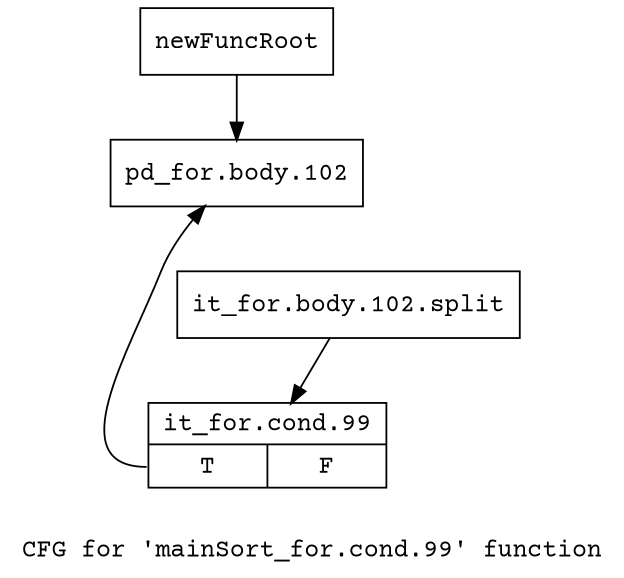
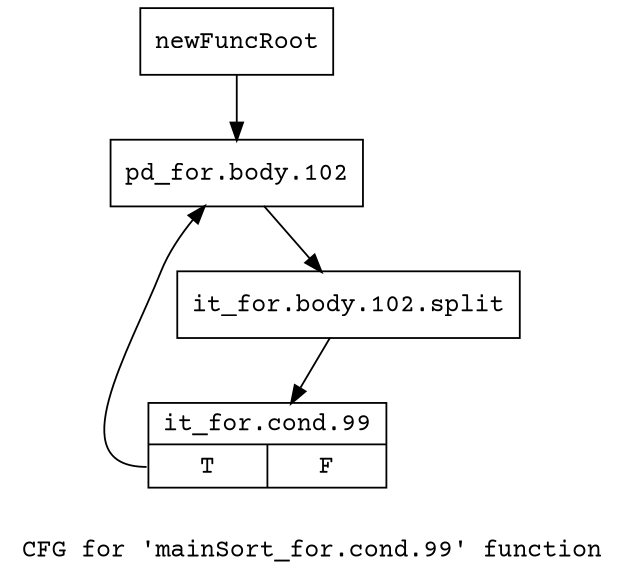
edge "pd_for.body.102" -> "it_for.body.102.split": added
